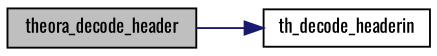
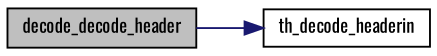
node "theora_decode_header": label "theora_decode_header" -> "decode_decode_header"
